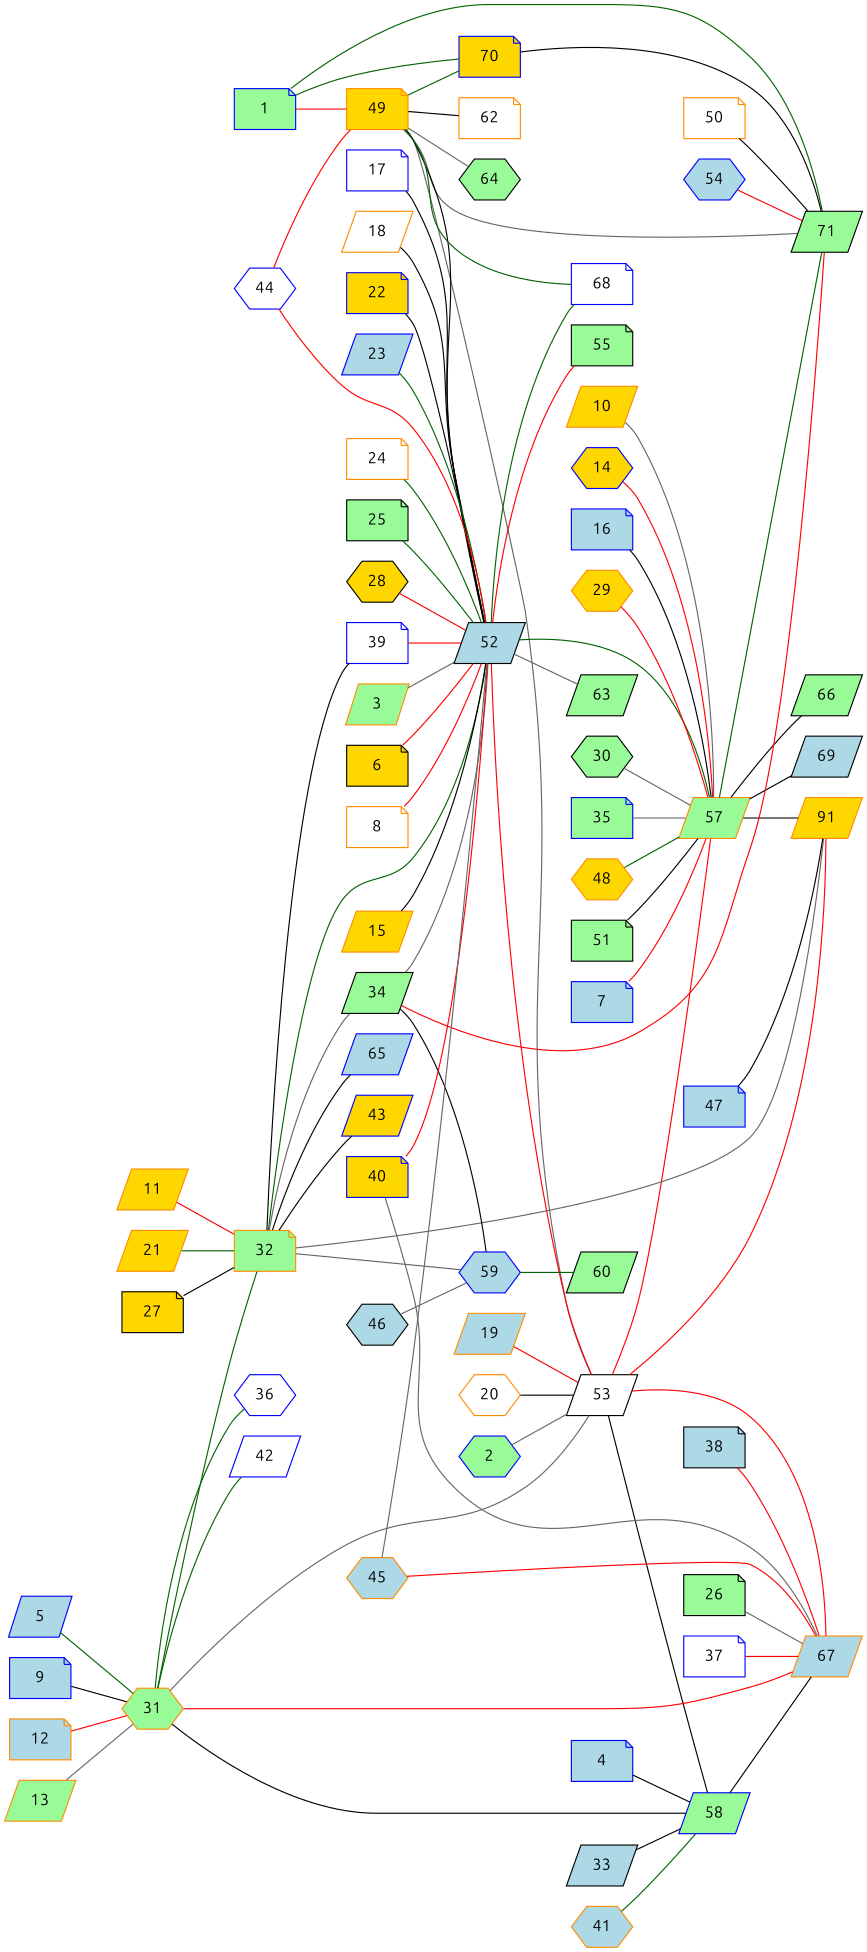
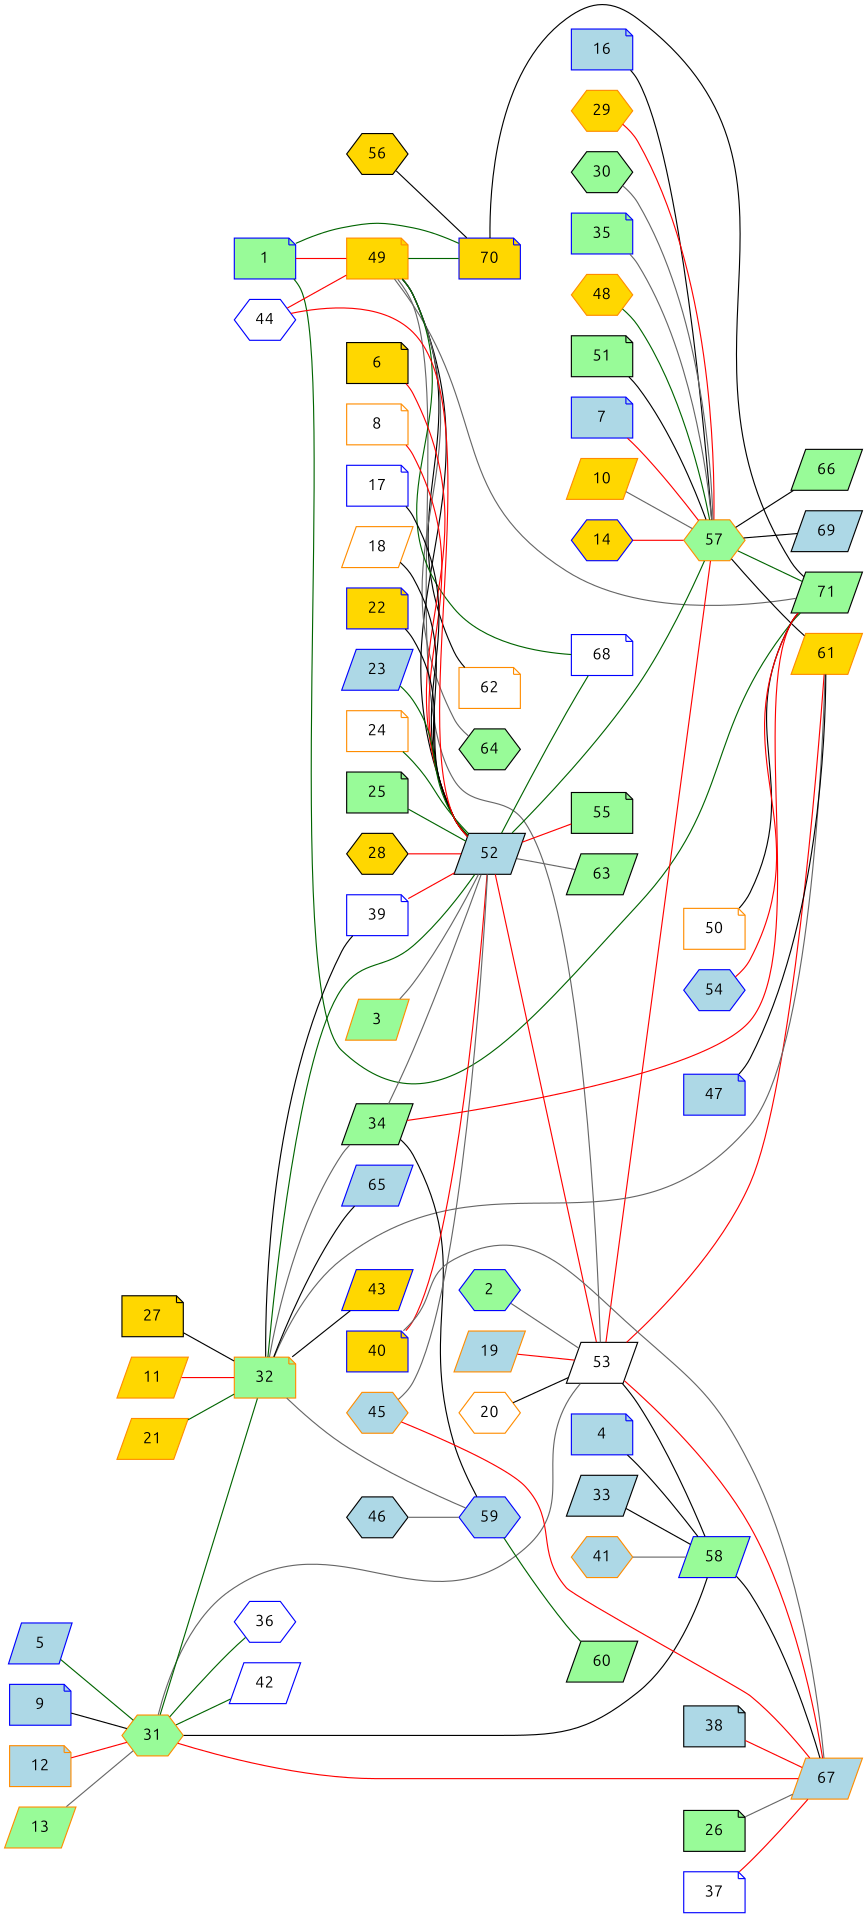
node "56": added
node "57": shape parallelogram -> hexagon
node "91": label "91" -> "61"
node "15": removed
edge "58" -- "41": color darkgreen -> gray40
